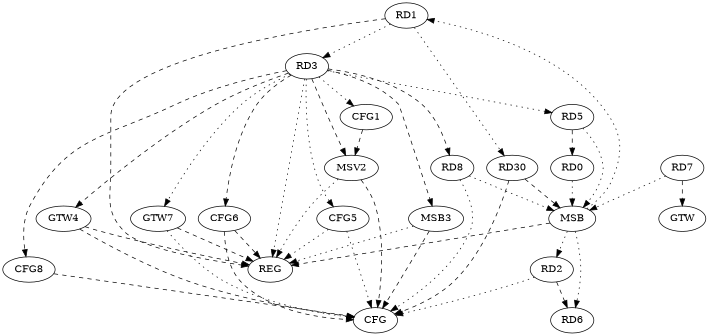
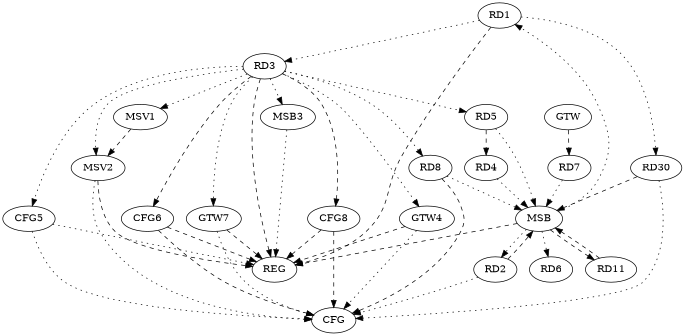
edge "RD3" -> "RD8": style dashed -> dotted
edge "RD3" -> "MSV2": style dashed -> dotted
edge "RD3" -> "MSB3": style dashed -> dotted
node "CFG1": label "CFG1" -> "MSV1"
edge "RD3" -> "GTW4": style dashed -> dotted
edge "RD3" -> "REG": style dotted -> dashed
node "RD0": label "RD0" -> "RD4"
edge "RD7" -> "GTW": reversed
edge "MSV2" -> "REG": style dotted -> dashed
edge "MSV2" -> "CFG": style dashed -> dotted
edge "CFG8" -> "REG": added
edge "RD8" -> "CFG": style dotted -> dashed
edge "RD30" -> "CFG": style dashed -> dotted
edge "MSB3" -> "CFG": removed
node "RD11": added
edge "GTW4" -> "CFG": style dashed -> dotted
edge "RD2" -> "RD6": now "RD2" -> "MSB"
